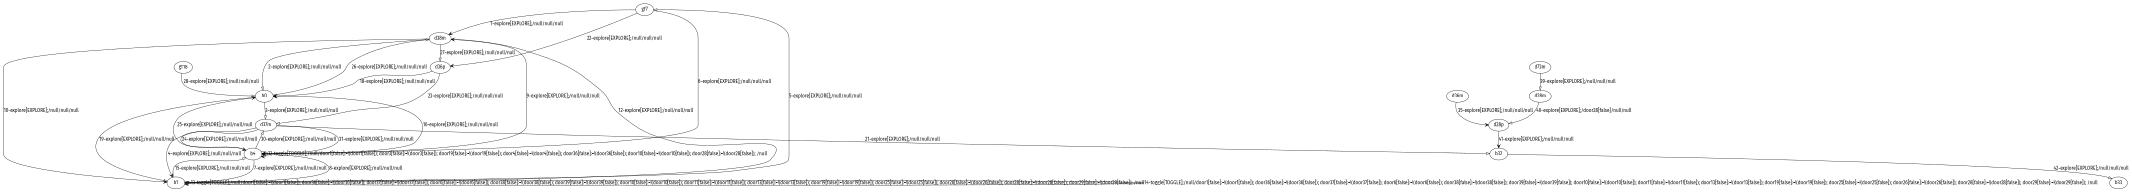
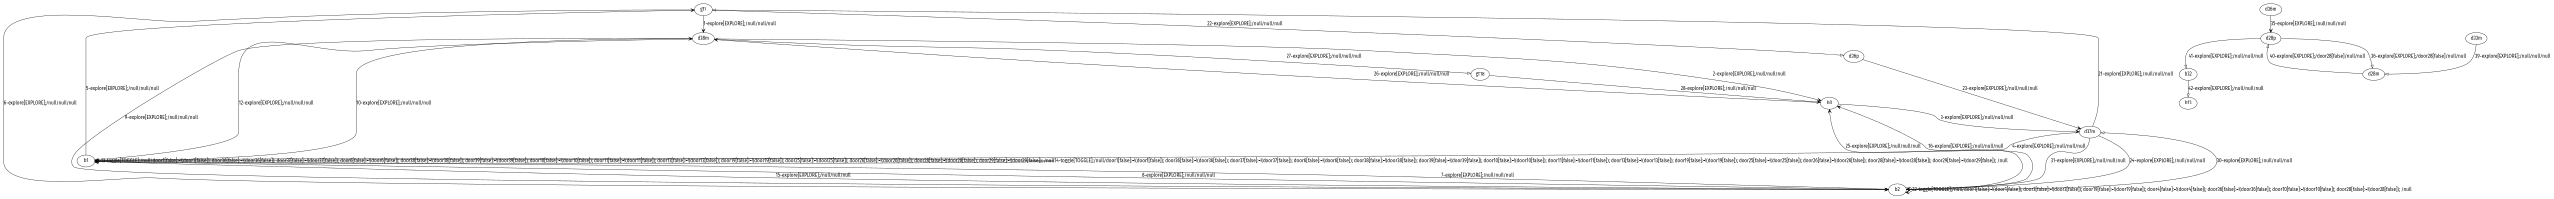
edge "d28p" -> "d28m": added, label "36-explore[EXPLORE];/door28[false]/null/null"
edge "gf7" -> "d36p": arrowhead vee -> onormal
edge "d38m" -> "b0": arrowhead onormal -> vee
edge "d38m" -> "d36p": now "d38m" -> "gf18"
edge "b0" -> "d38m": arrowhead onormal -> vee
node "d73m": label "d73m" -> "d33m"
edge "d36p" -> "b0": removed, label "18-explore[EXPLORE];/null/null/null"
edge "gf18" -> "b0": arrowhead onormal -> vee
edge "b0" -> "d37m": arrowhead onormal -> vee
edge "d36p" -> "d37m": arrowhead onormal -> vee
edge "b0" -> "b1": removed, label "19-explore[EXPLORE];/null/null/null"
edge "d28p" -> "b32": arrowhead vee -> onormal
edge "d37m" -> "b32": now "d37m" -> "gf7"
node "b4": label "b4" -> "b2"
edge "b1" -> "gf7": arrowhead onormal -> vee
node "b33": label "b33" -> "b13"
